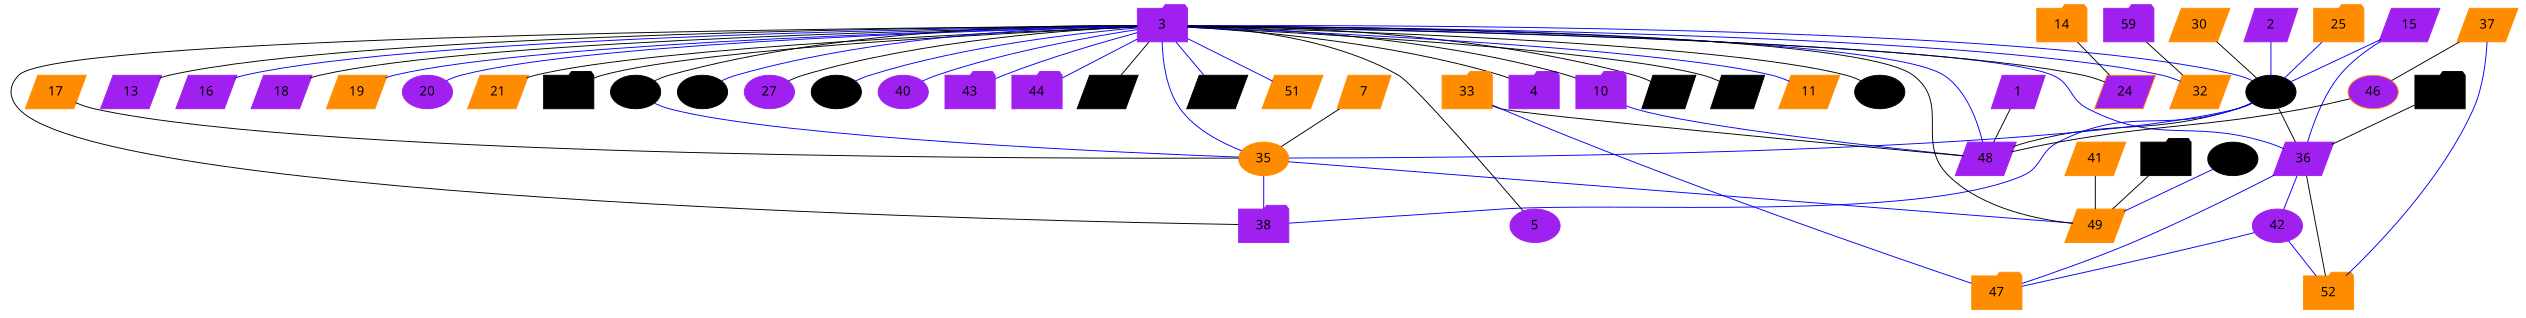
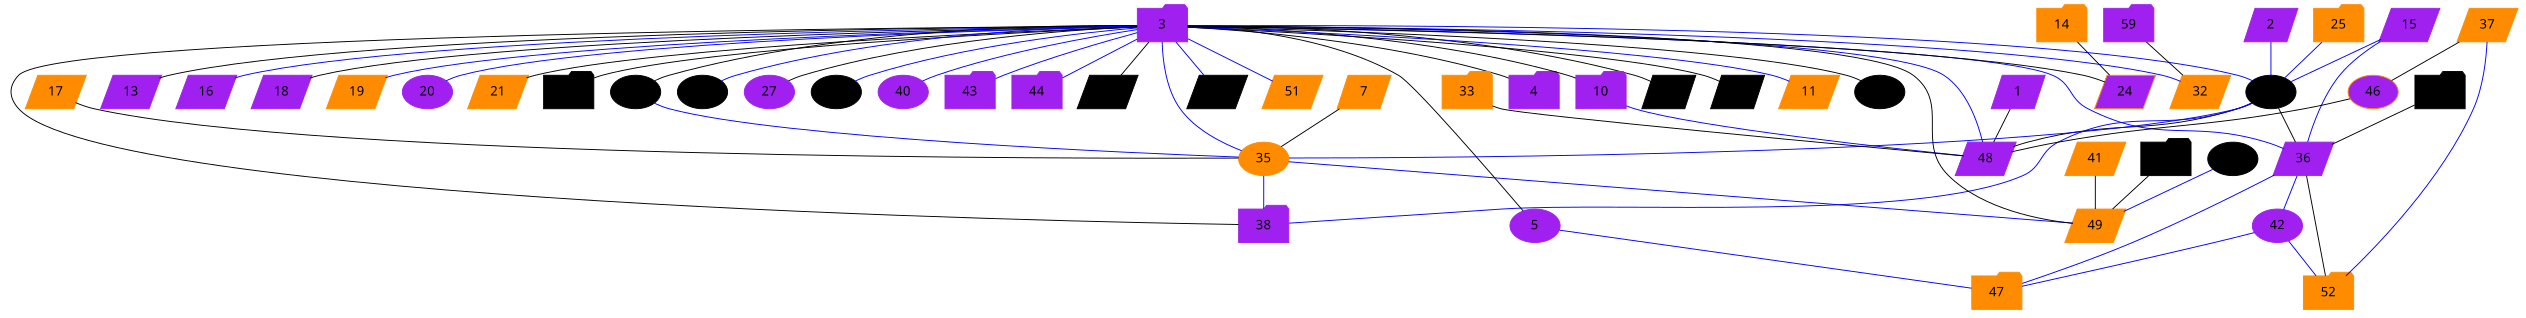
node "30": removed
edge "33" -- "47": now "5" -- "47"
